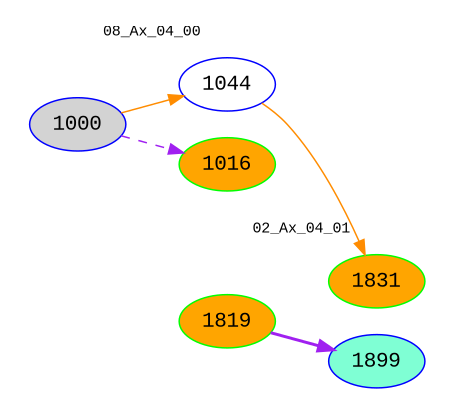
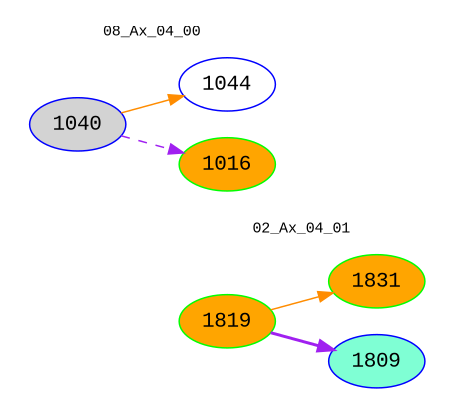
node "1000": label "1000" -> "1040"
edge "1044" -> "1831": now "1819" -> "1831"
node "1899": label "1899" -> "1809"
